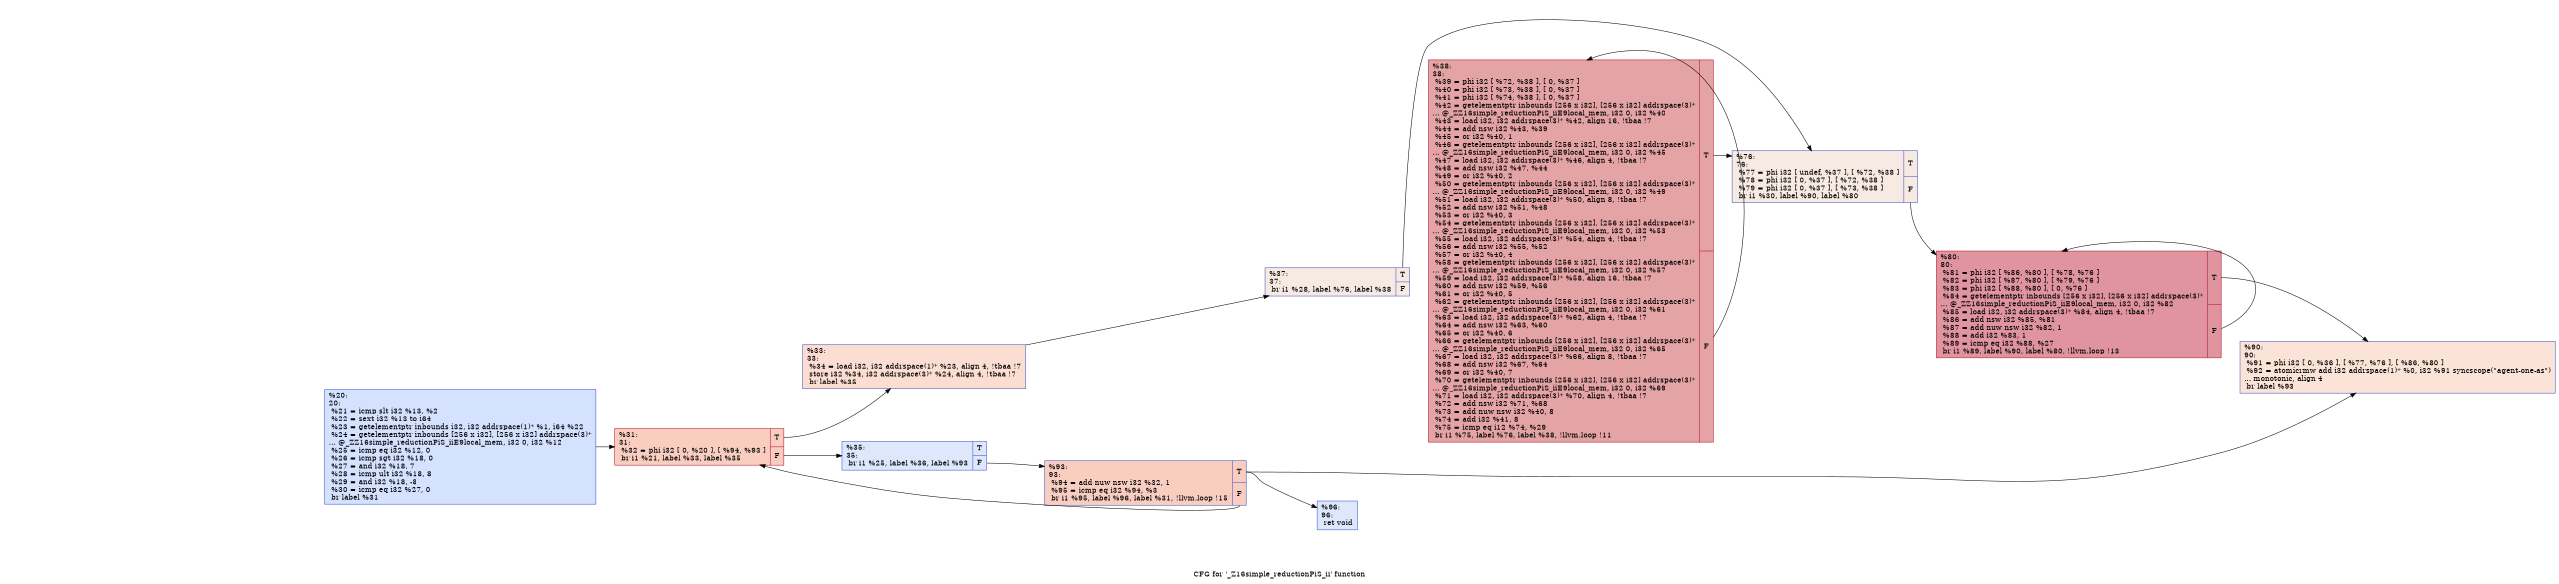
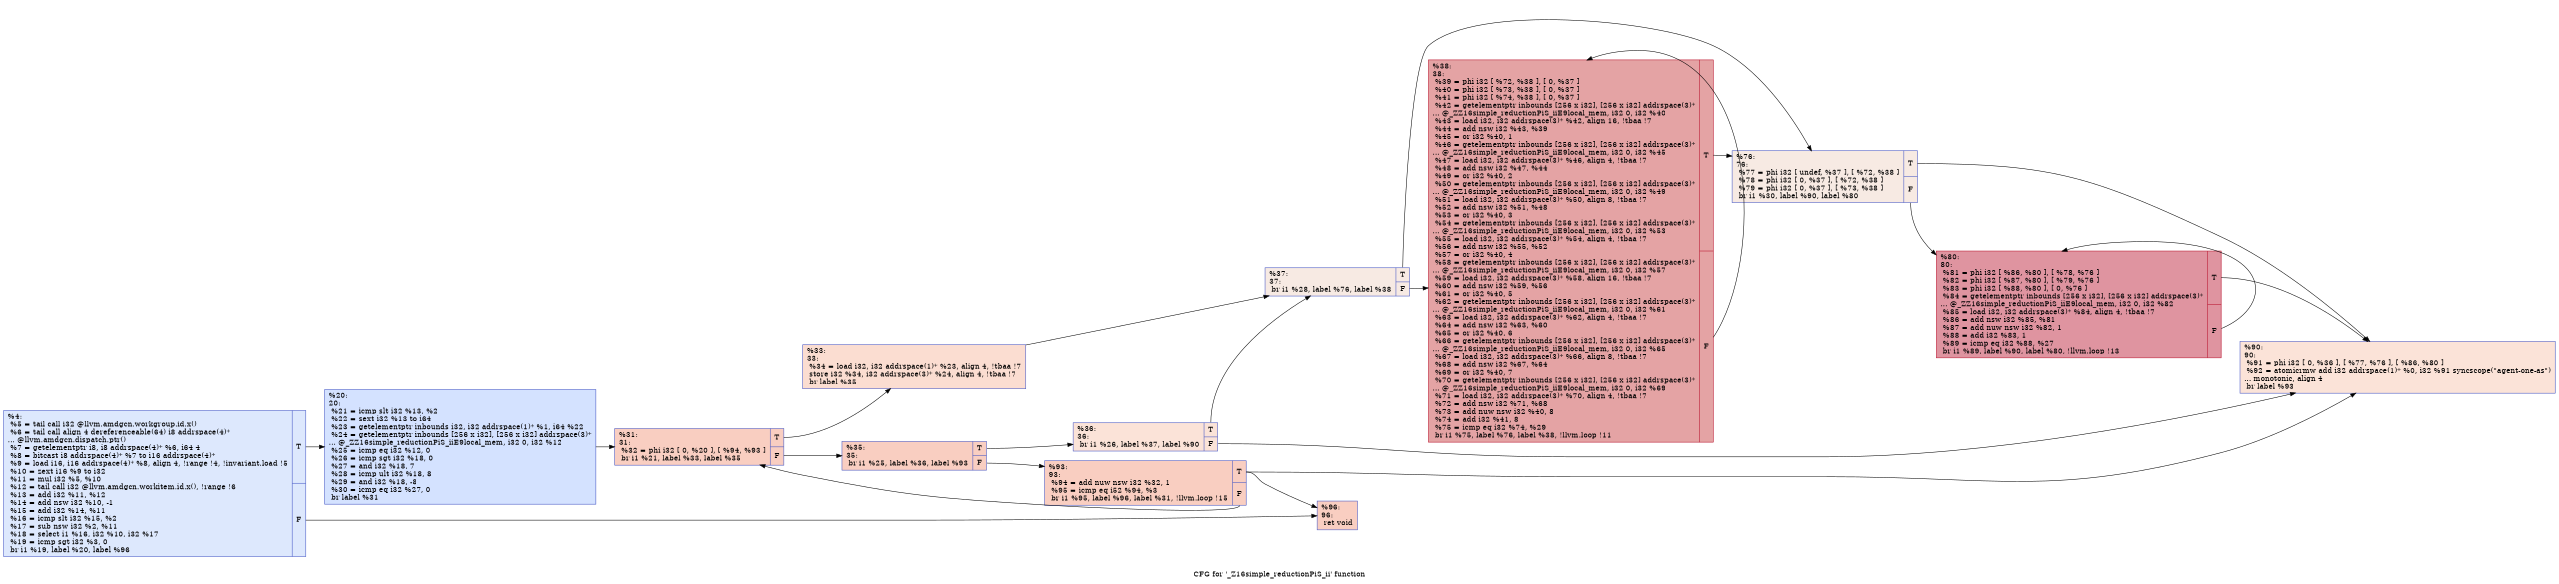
edge "%76:" -> "%90:": added
edge "%37:" -> "%38:": added
node "%38:": text "%75 = icmp eq i12 %74, %29" -> "%75 = icmp eq i32 %74, %29"
node "%36:": added
node "%31:": color #b70d28ff -> #3d50c3ff
node "%35:": fillcolor #b2ccfb70 -> #f2907270
node "%4:": added
node "%93:": text "%95 = icmp eq i32 %94, %3" -> "%95 = icmp eq i52 %94, %3"
node "%96:": fillcolor #b2ccfb70 -> #f2907270
